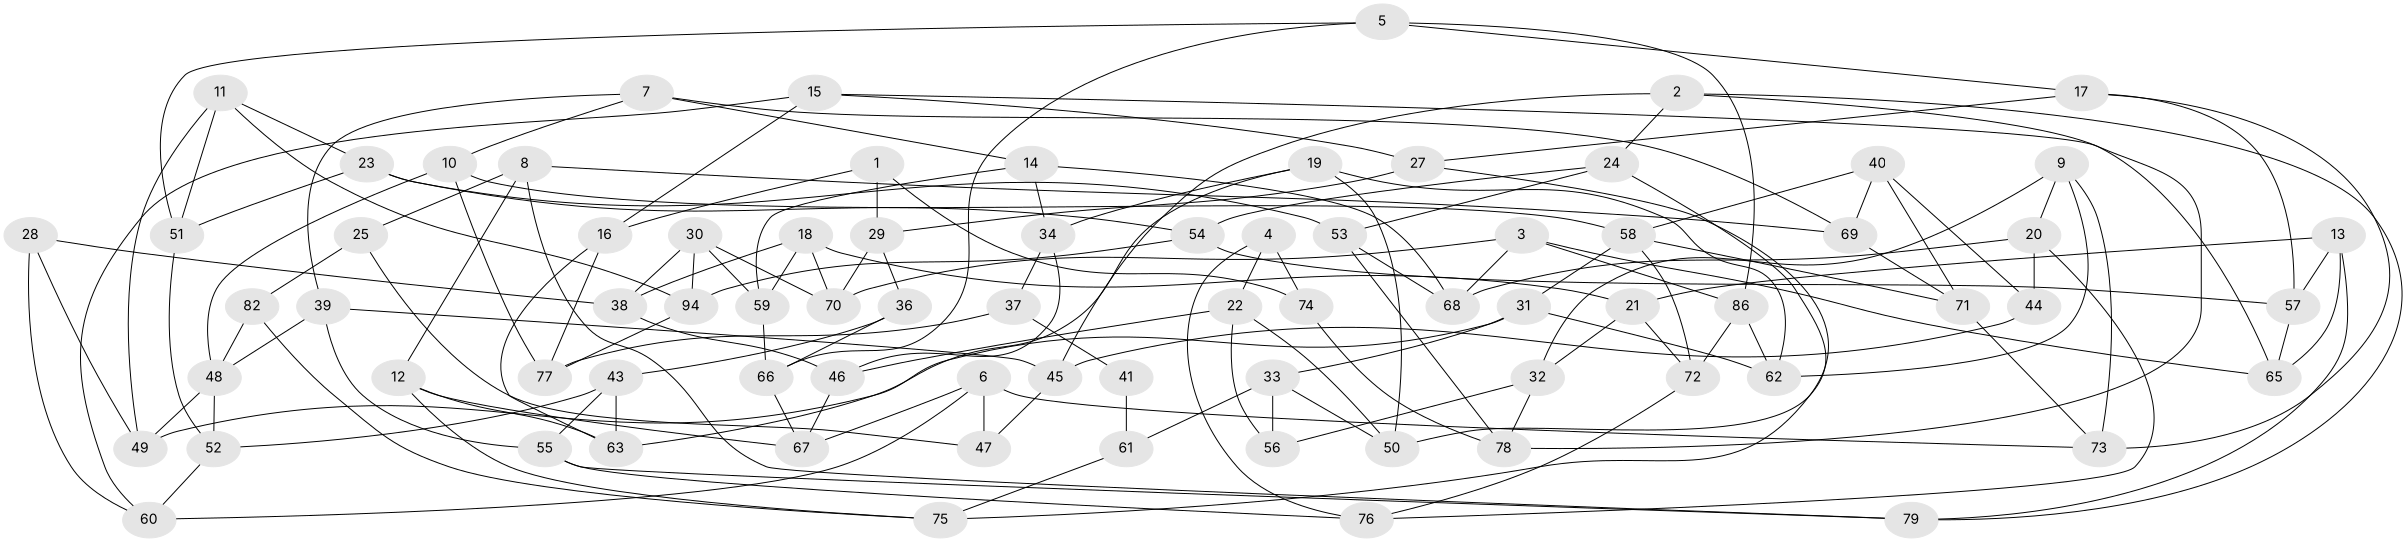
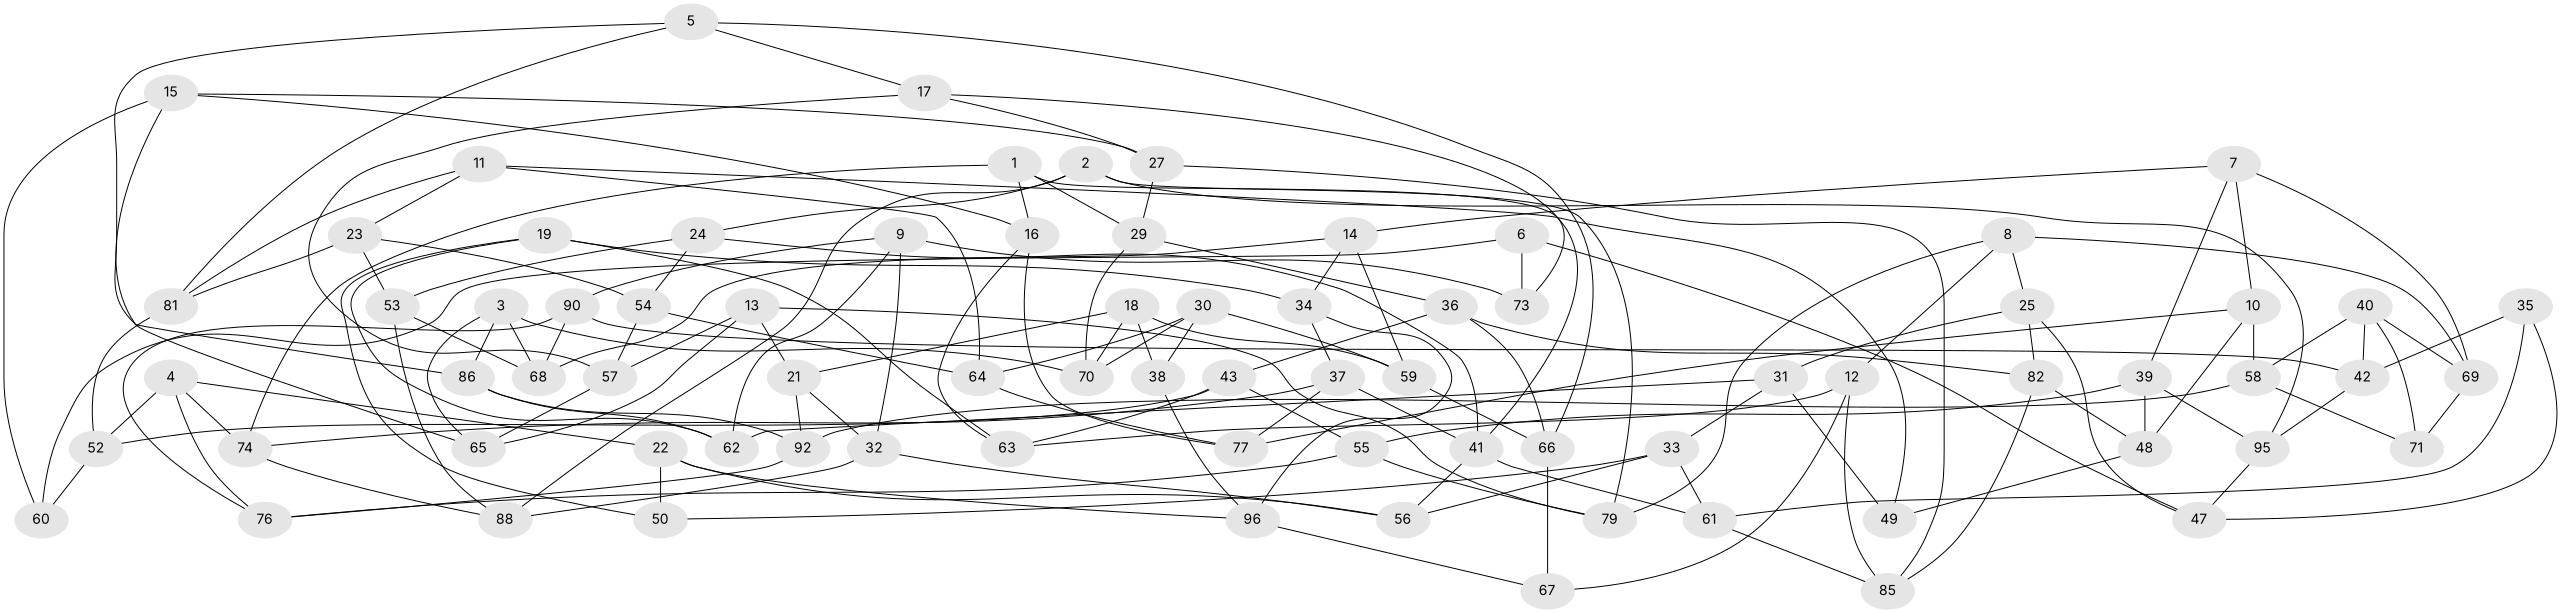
node "28": removed
node "51": label "51" -> "81"
node "20": label "20" -> "90"
edge "1" -- "41": added
edge "58" -- "31": now "25" -- "31"
node "94": label "94" -> "64"
node "44": label "44" -> "42"
node "35": added
edge "36" -- "82": added
node "46": label "46" -> "96"
node "45": label "45" -> "95"
node "72": label "72" -> "92"
edge "71" -- "73": removed
edge "48" -- "52": now "4" -- "52"
edge "6" -- "67": removed
edge "24" -- "50": now "24" -- "41"
edge "37" -- "74": added
node "78": label "78" -> "88"
edge "41" -- "56": added
node "75": label "75" -> "85"
